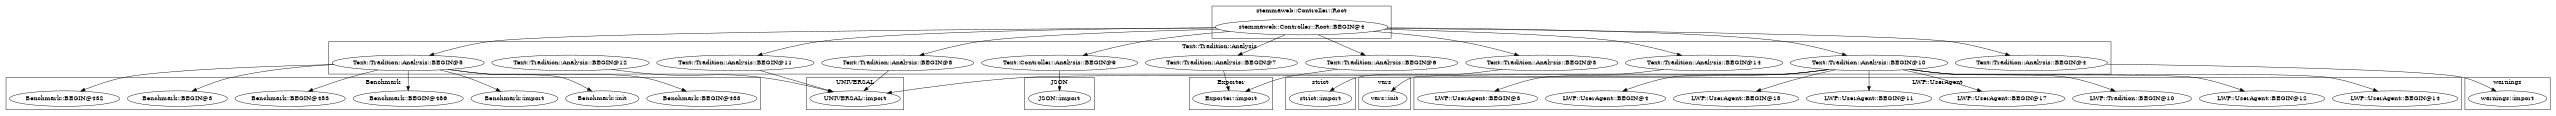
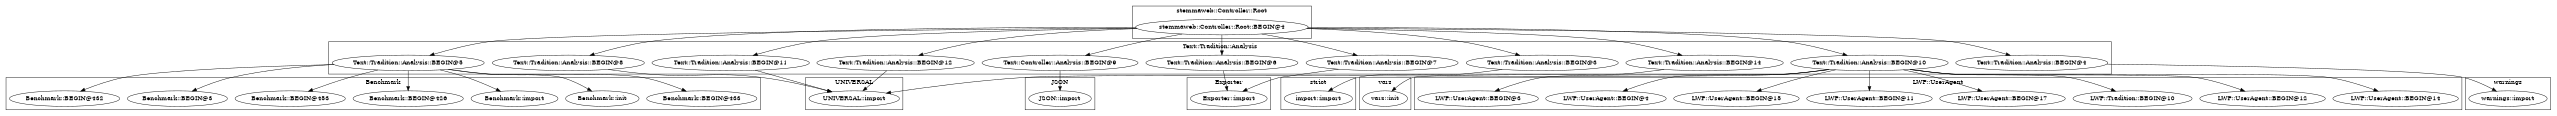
edge "stemmaweb::Controller::Root::BEGIN@4" -> "Text::Tradition::Analysis::BEGIN@12": added
node "Benchmark::BEGIN@486": label "Benchmark::BEGIN@486" -> "Benchmark::BEGIN@426"
node "strict::import": label "strict::import" -> "import::import"
